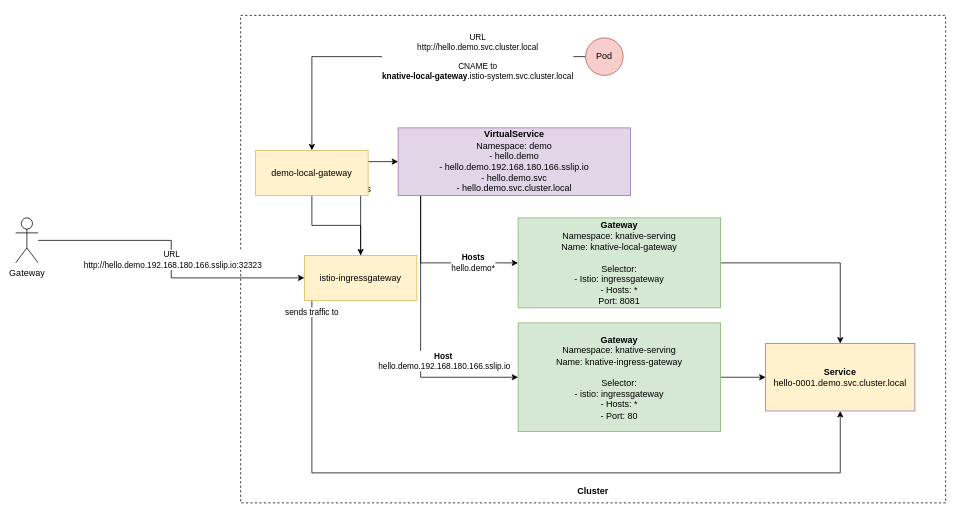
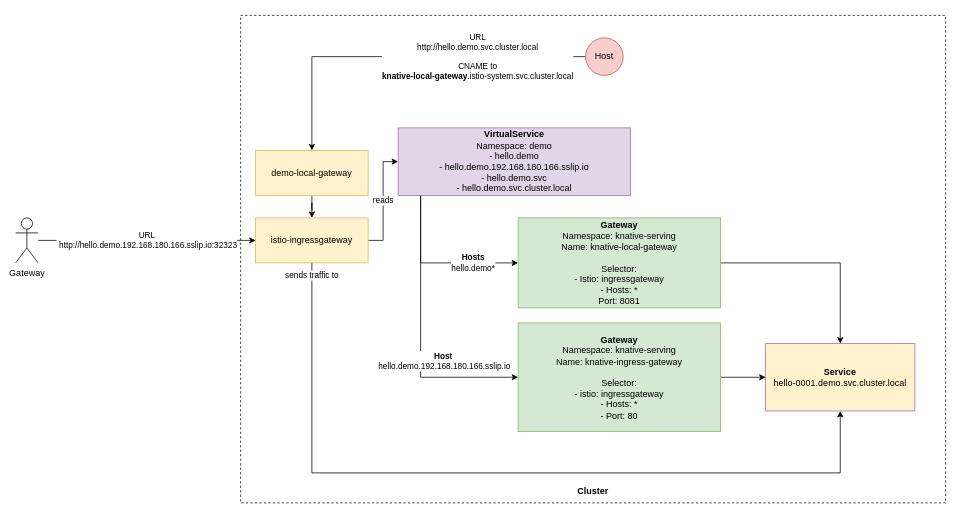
node "Pod": label "Pod" -> "Host"
node "istio-ingressgateway": moved (360, 278) -> (312, 240)
